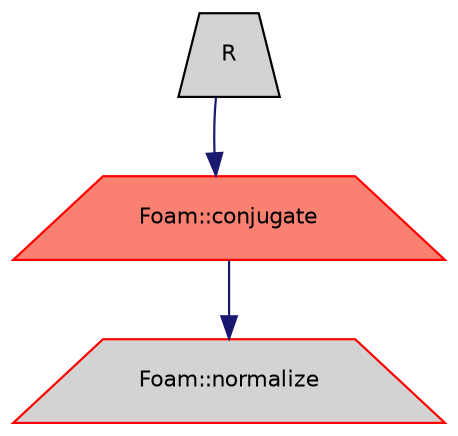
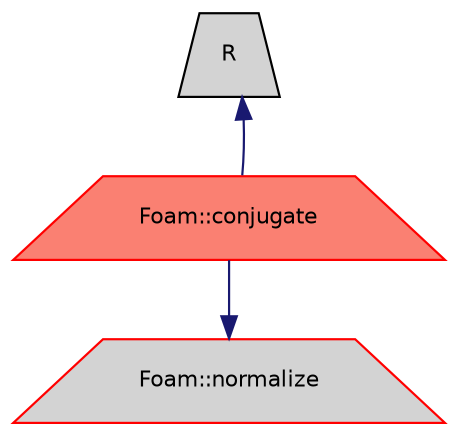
edge "R" -> "Foam::conjugate": reversed
